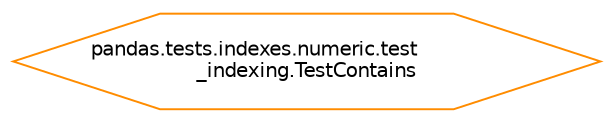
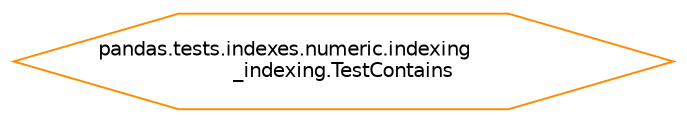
node "pandas.tests.indexes.numeric.test _indexing.TestContains": label "pandas.tests.indexes.numeric.test _indexing.TestContains" -> "pandas.tests.indexes.numeric.indexing _indexing.TestContains"
